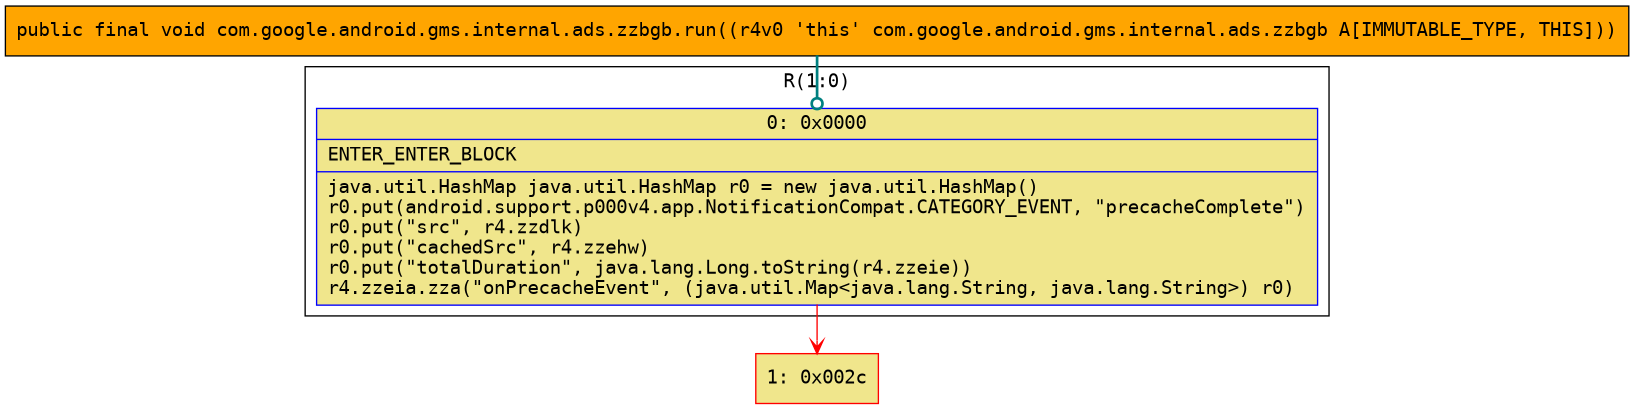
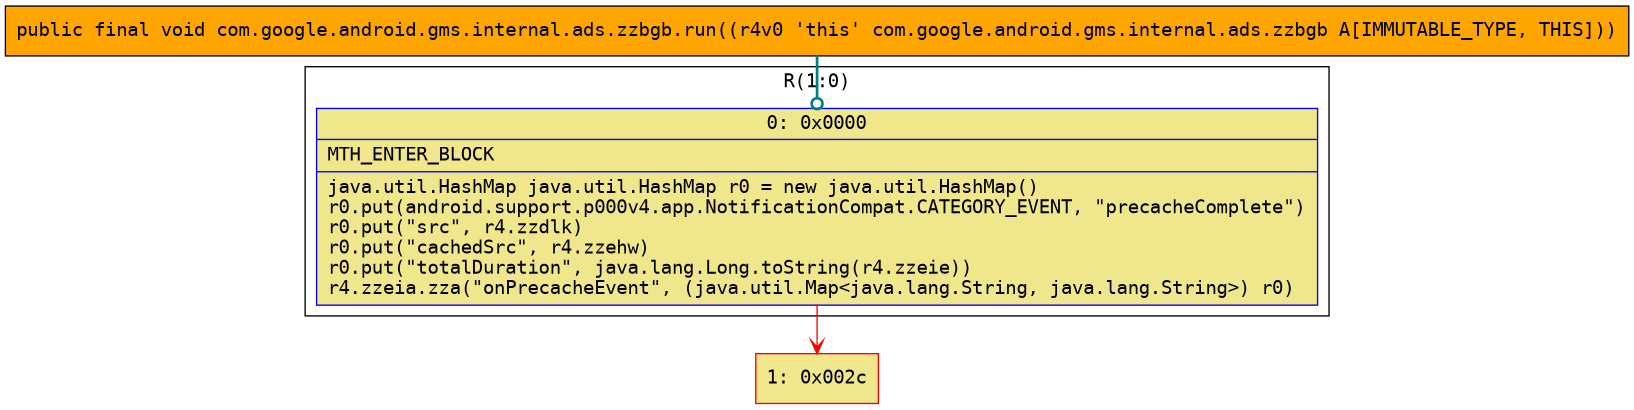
node "0: 0x0000": text "ENTER_ENTER_BLOCK" -> "MTH_ENTER_BLOCK"
